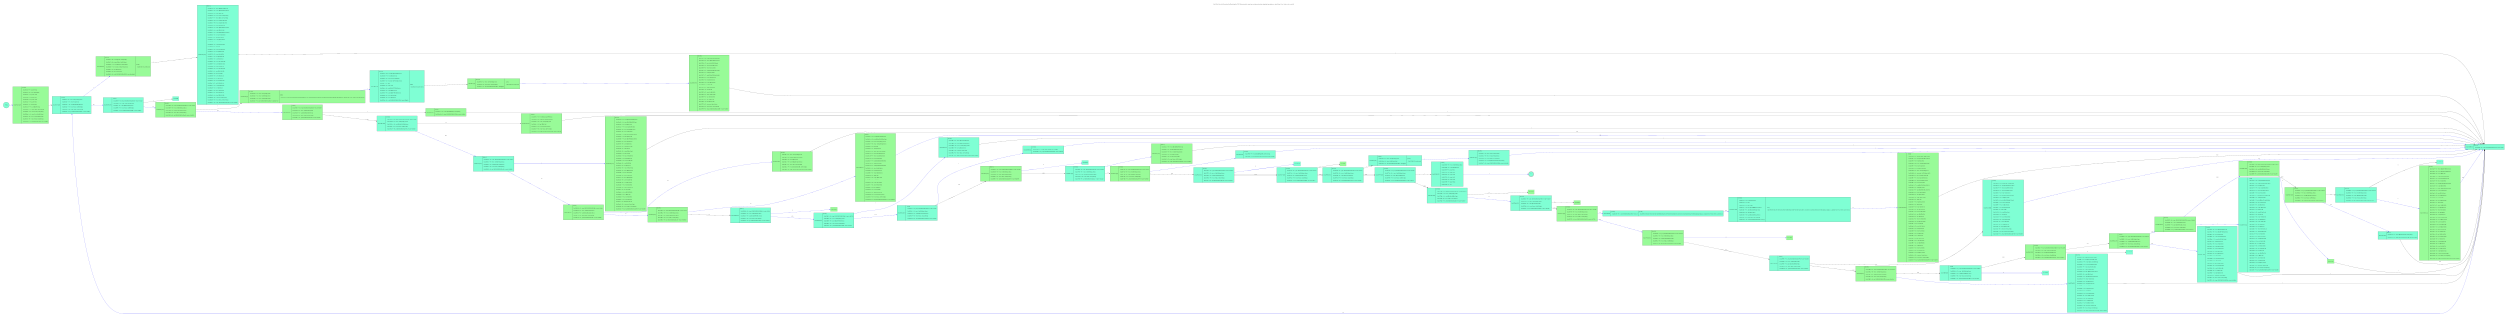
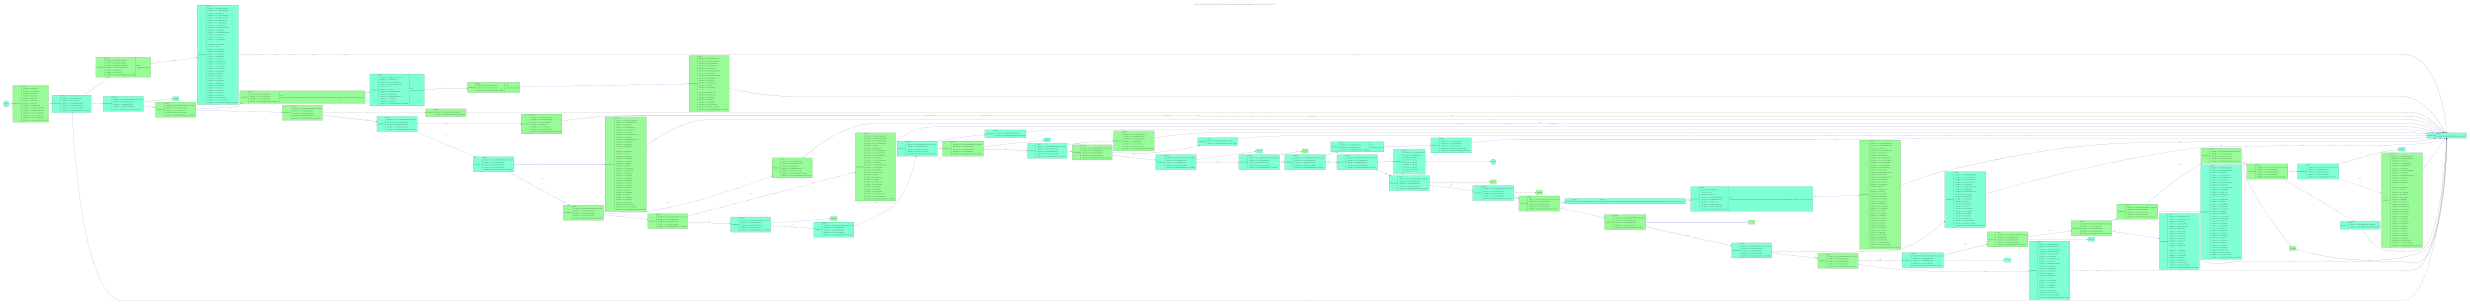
node "0x4018e1 [27]": removed
